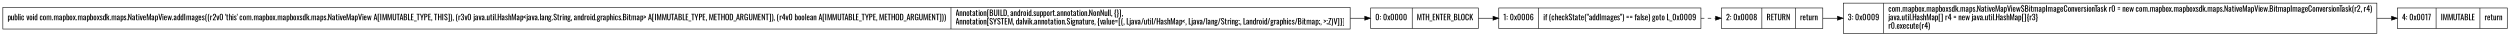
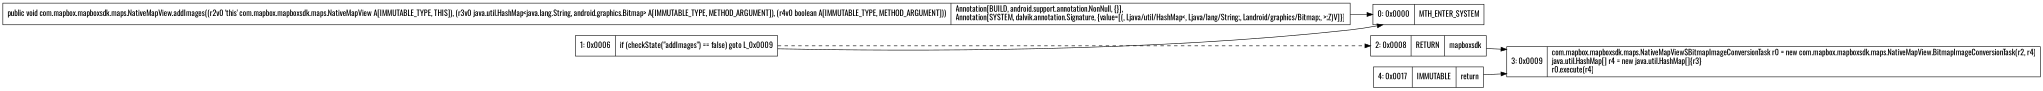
node "0: 0x0000": text "MTH_ENTER_BLOCK" -> "MTH_ENTER_SYSTEM"
edge "0: 0x0000" -> "1: 0x0006": reversed
node "2: 0x0008": text "return" -> "mapboxsdk"
edge "3: 0x0009" -> "4: 0x0017": reversed
